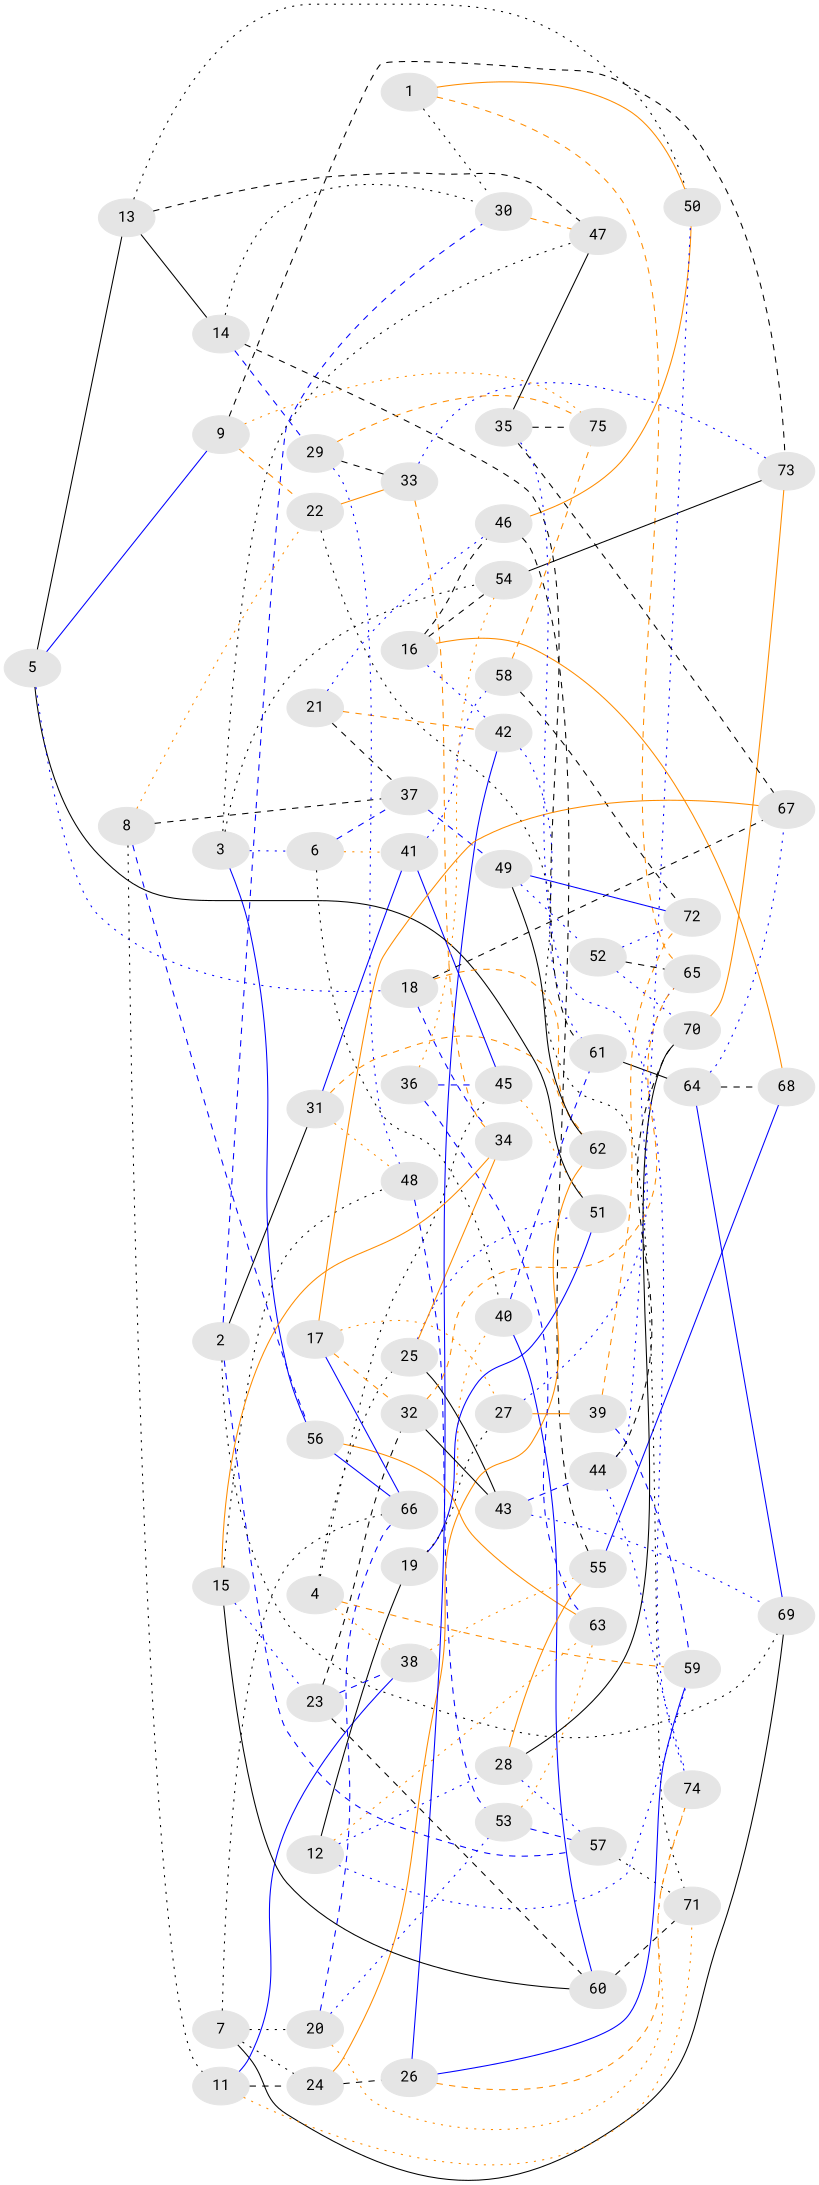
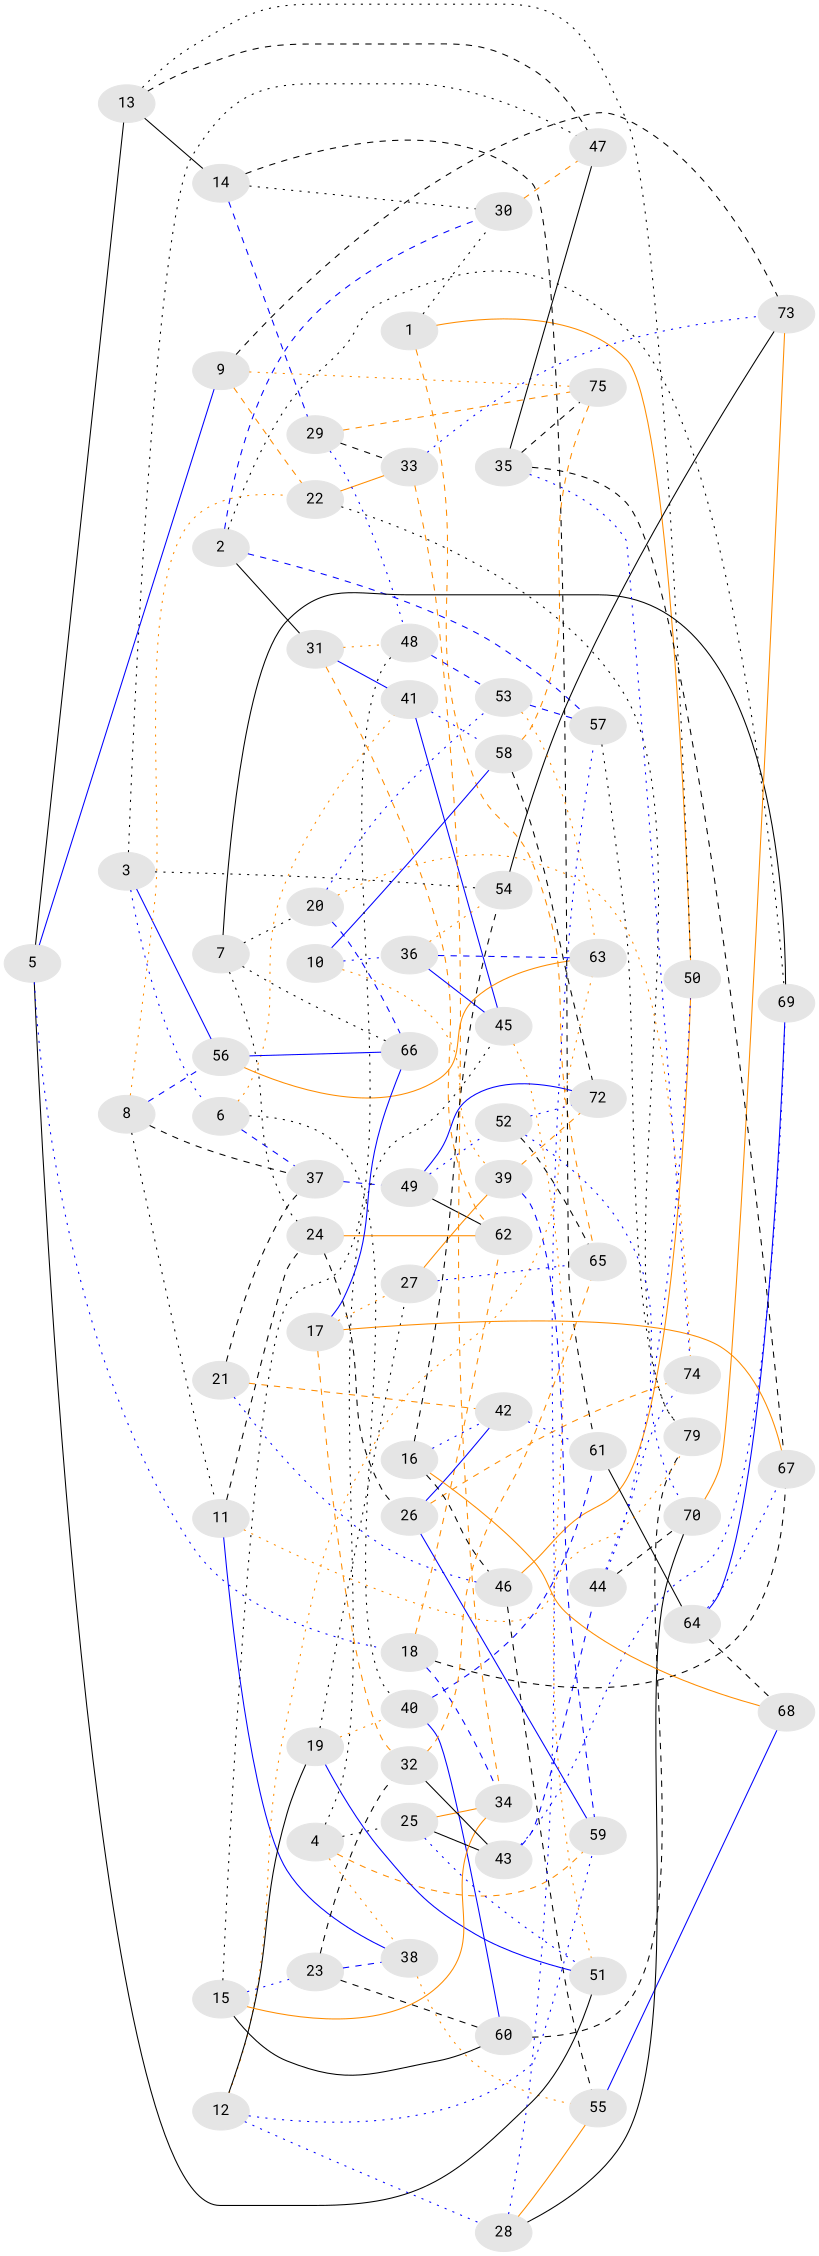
node "10": added
edge "36" -- "45": style dashed -> solid
node "71": label "71" -> "79"
